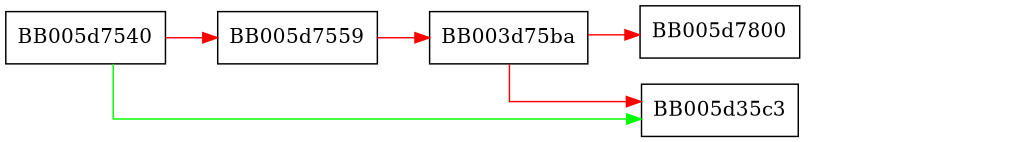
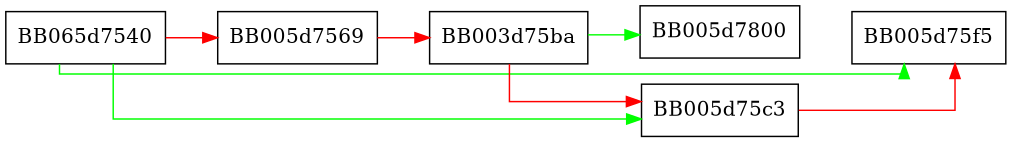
edge "BB003d75ba" -> "BB005d7800": color red -> green
node "BB005d7540": label "BB005d7540" -> "BB065d7540"
node "BB005d7559": label "BB005d7559" -> "BB005d7569"
node "BB005d75f5": added
node "BB005d35c3": label "BB005d35c3" -> "BB005d75c3"
